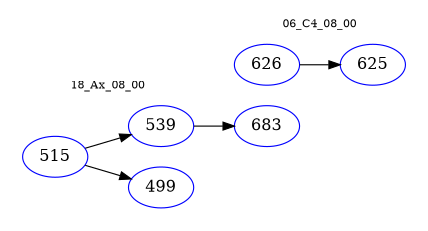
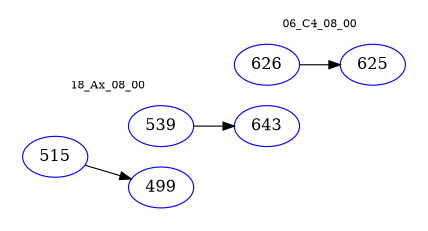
node "683": label "683" -> "643"
edge "515" -> "539": removed
